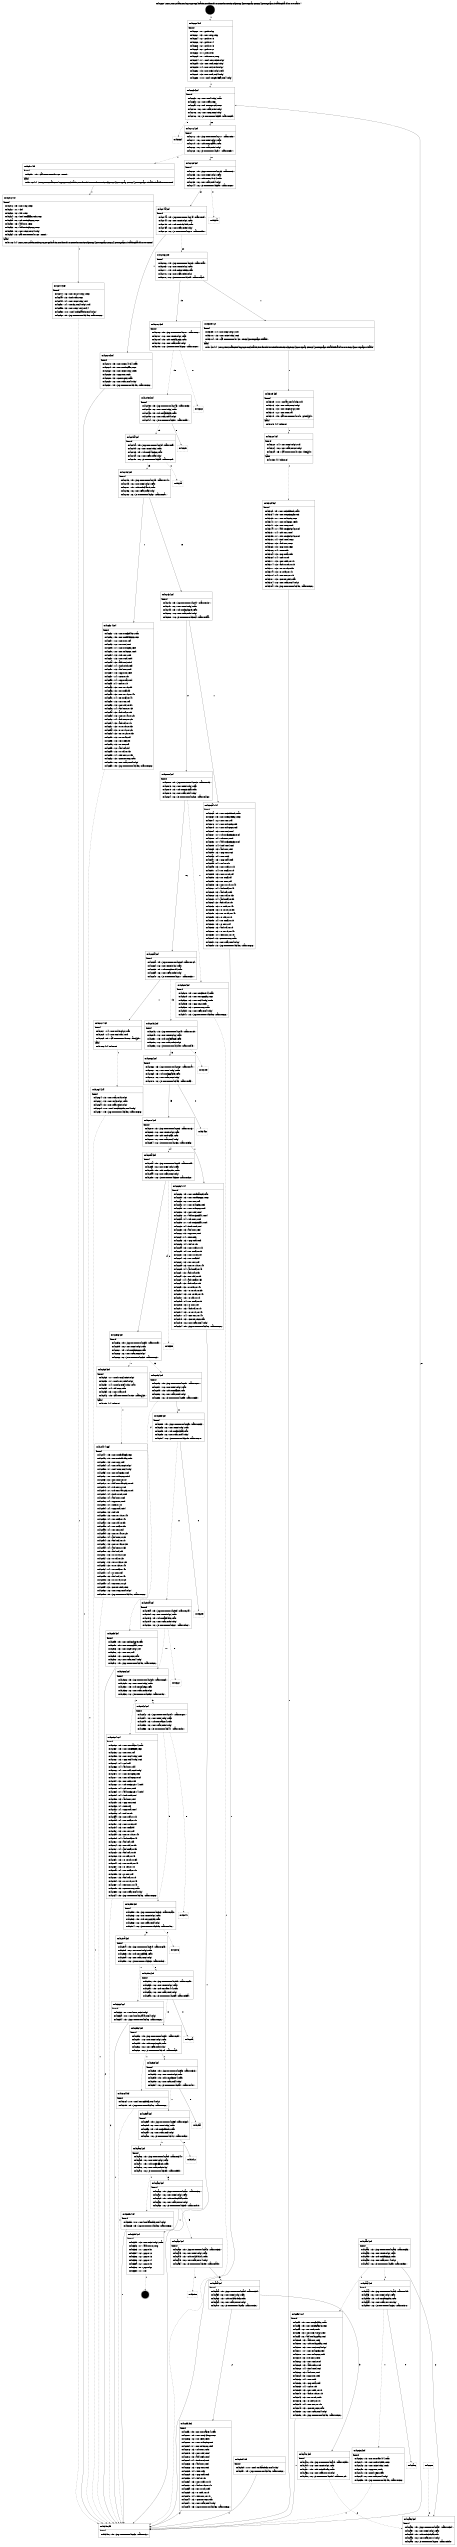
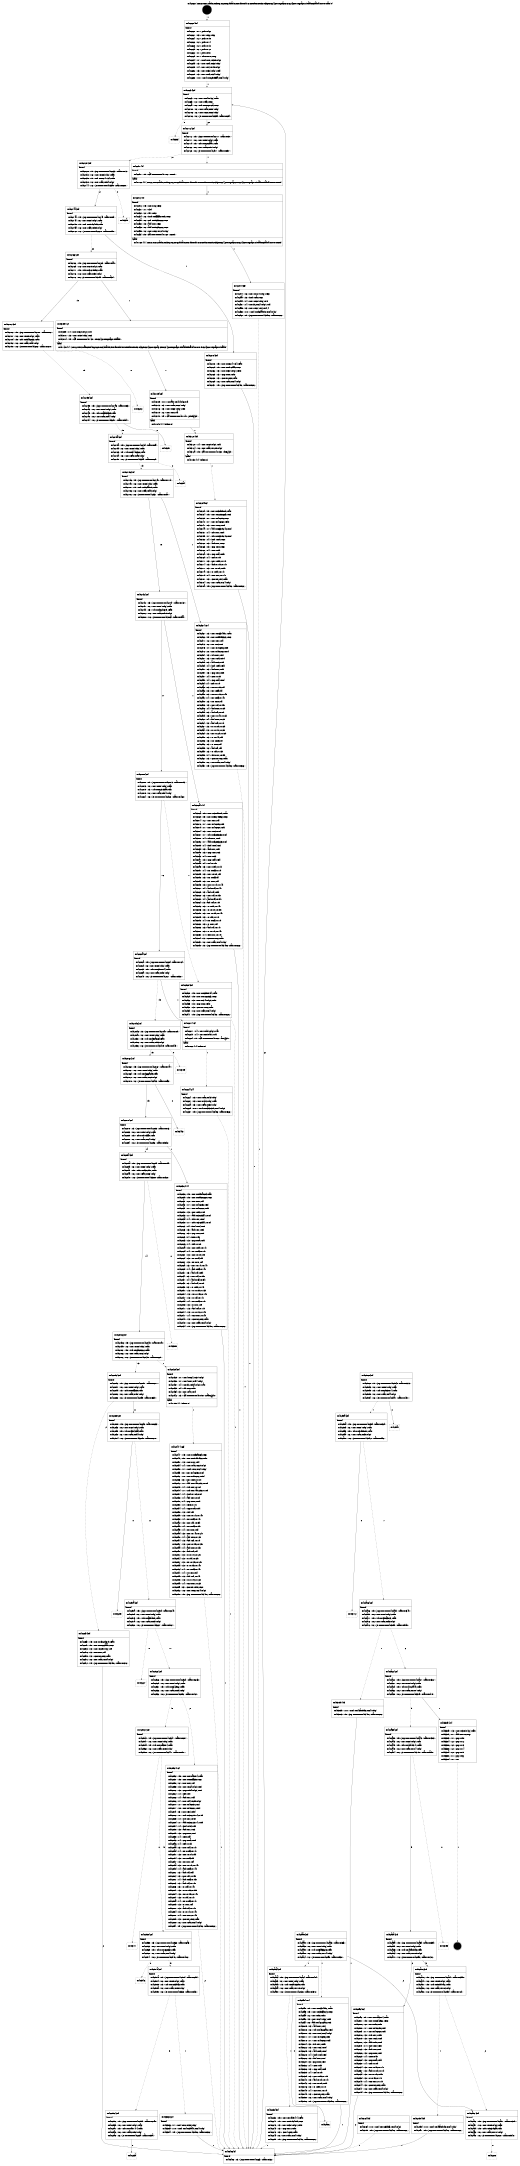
node "0x4029b2 [28]": removed
edge "0x402a76 [28]" -> "0x402ded [15]": added, label "1"
edge "0x402c08" -> "0x402a92 [28]": reversed
